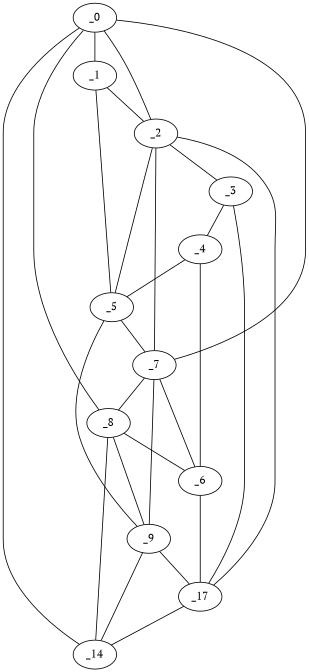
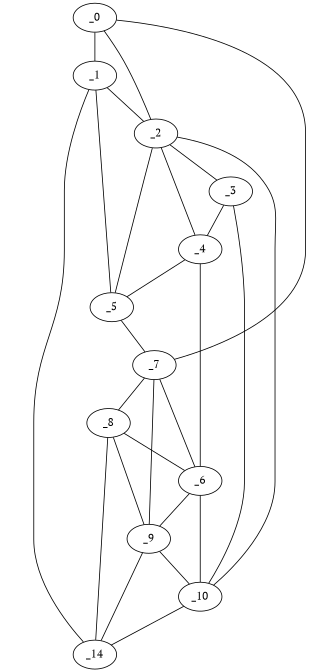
edge "_0" -- "_8": removed
edge "_2" -- "_7": now "_2" -- "_4"
edge "_0" -- "_14": now "_1" -- "_14"
edge "_5" -- "_9": now "_6" -- "_9"
node "_17": label "_17" -> "_10"
